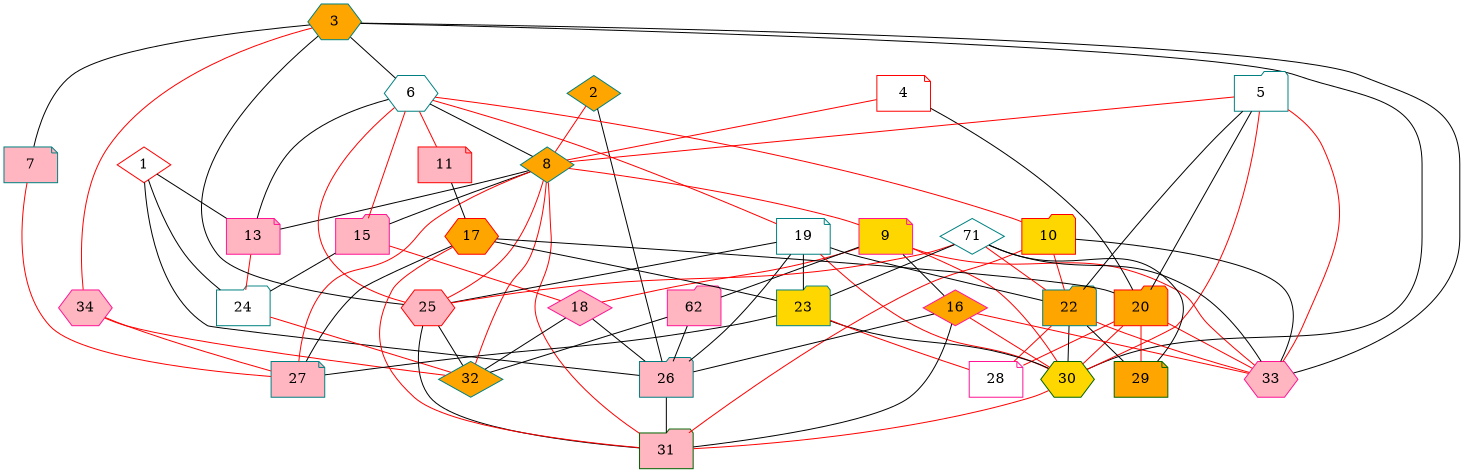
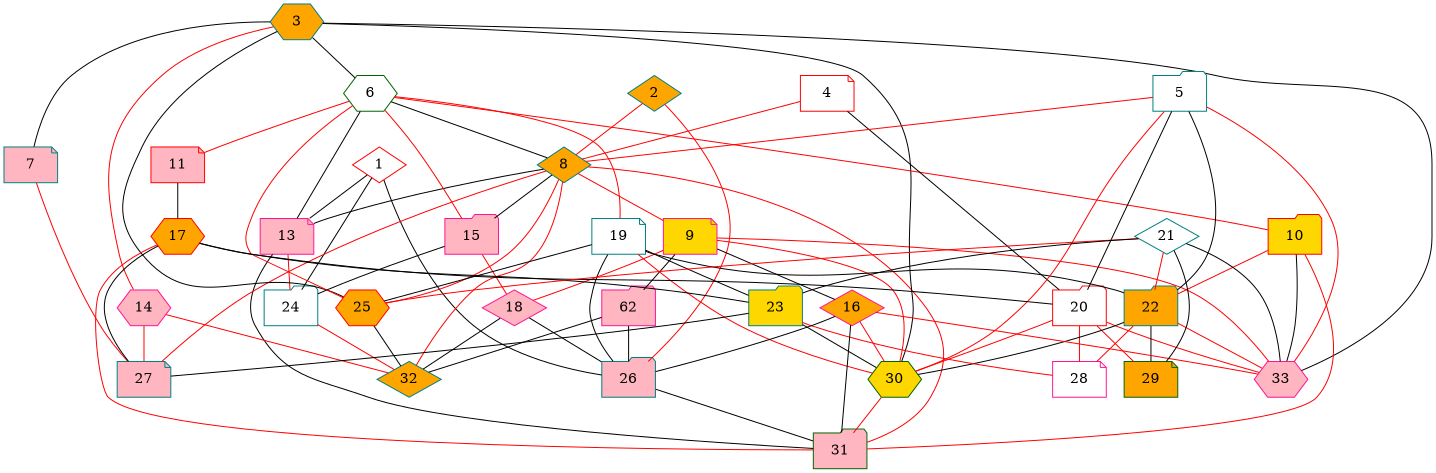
node "6": color teal -> darkgreen
edge "2" -- "26": color black -> red
node "71": label "71" -> "21"
node "34": label "34" -> "14"
node "25": fillcolor lightpink -> orange
node "20": fillcolor orange -> white
edge "25" -- "31": now "13" -- "31"
